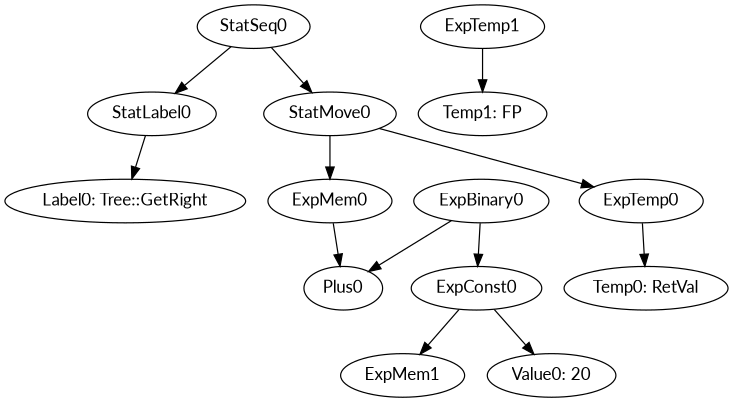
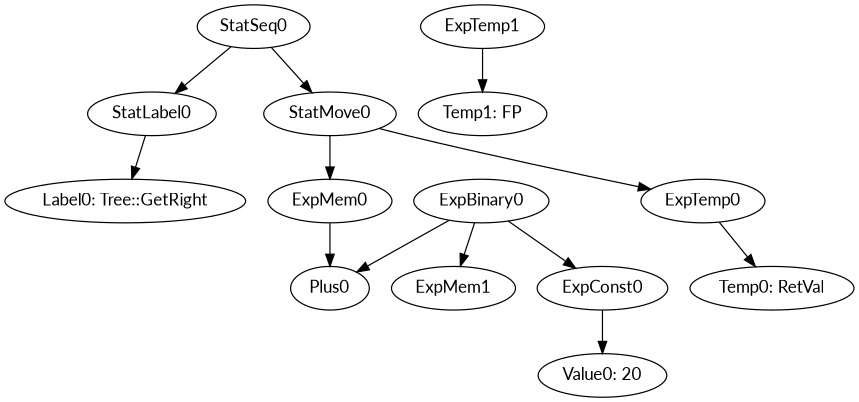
edge "ExpConst0" -> "ExpMem1": now "ExpBinary0" -> "ExpMem1"
